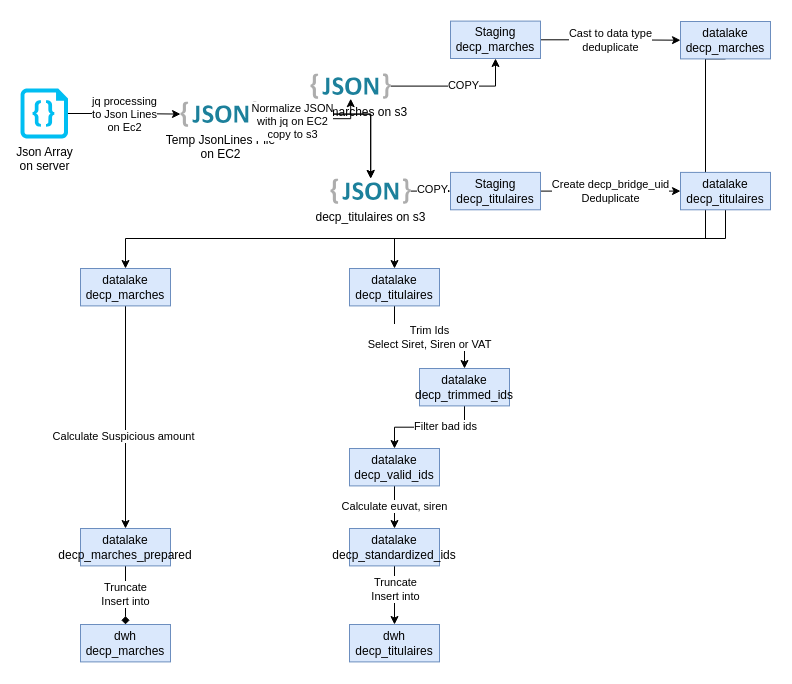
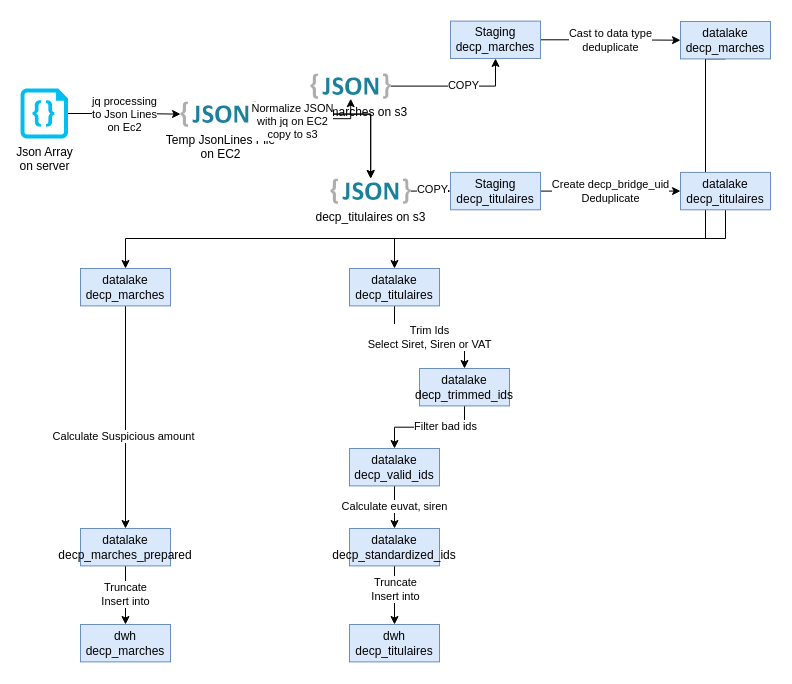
edge "datalake decp_marches_prepared" -> "dwh decp_marches": arrowhead diamond -> classic
